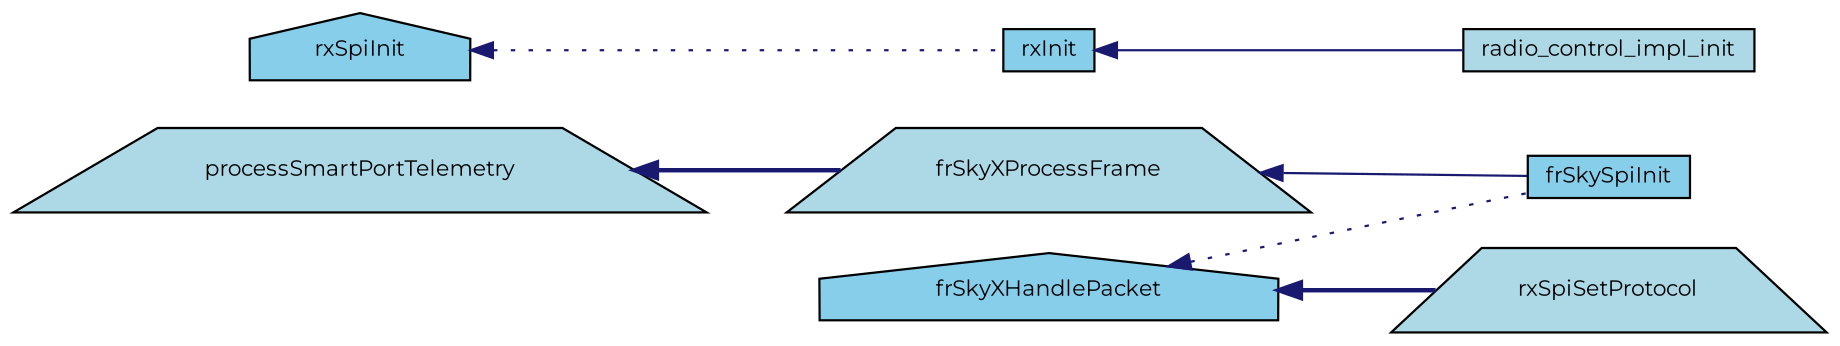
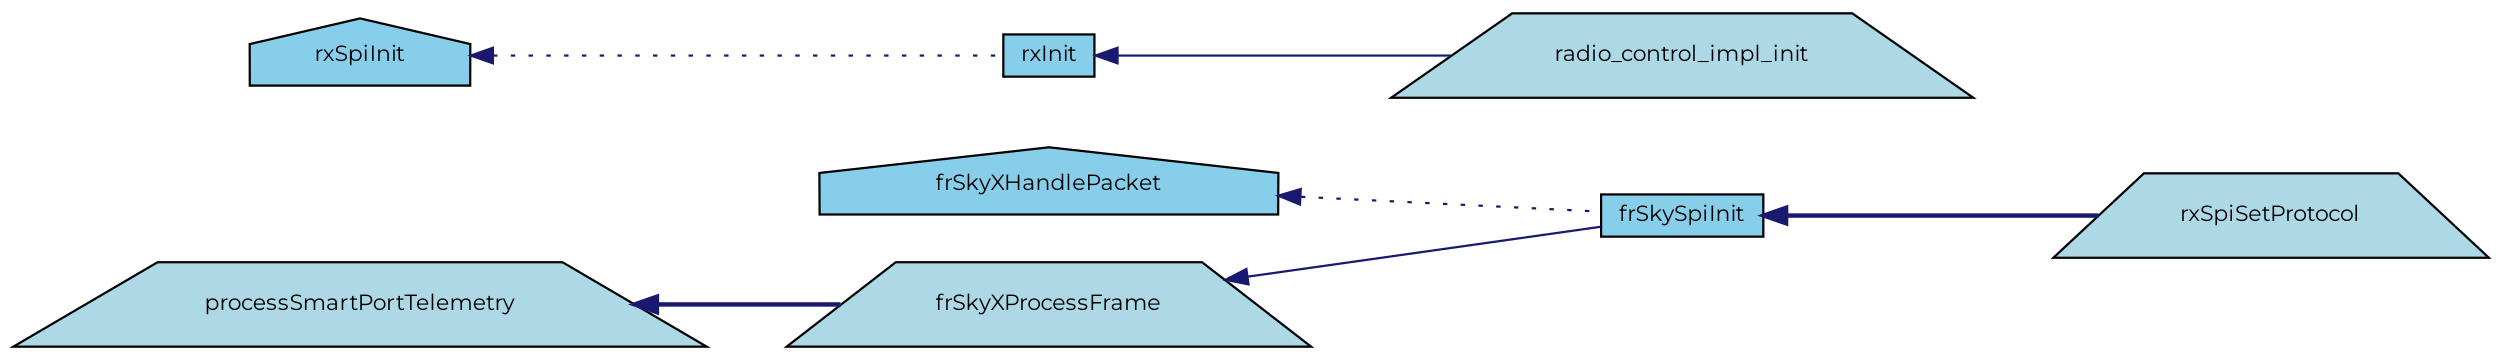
node "radio_control_impl_init": shape box -> trapezium
edge "rxSpiSetProtocol" -> "frSkyXHandlePacket": now "rxSpiSetProtocol" -> "frSkySpiInit"
